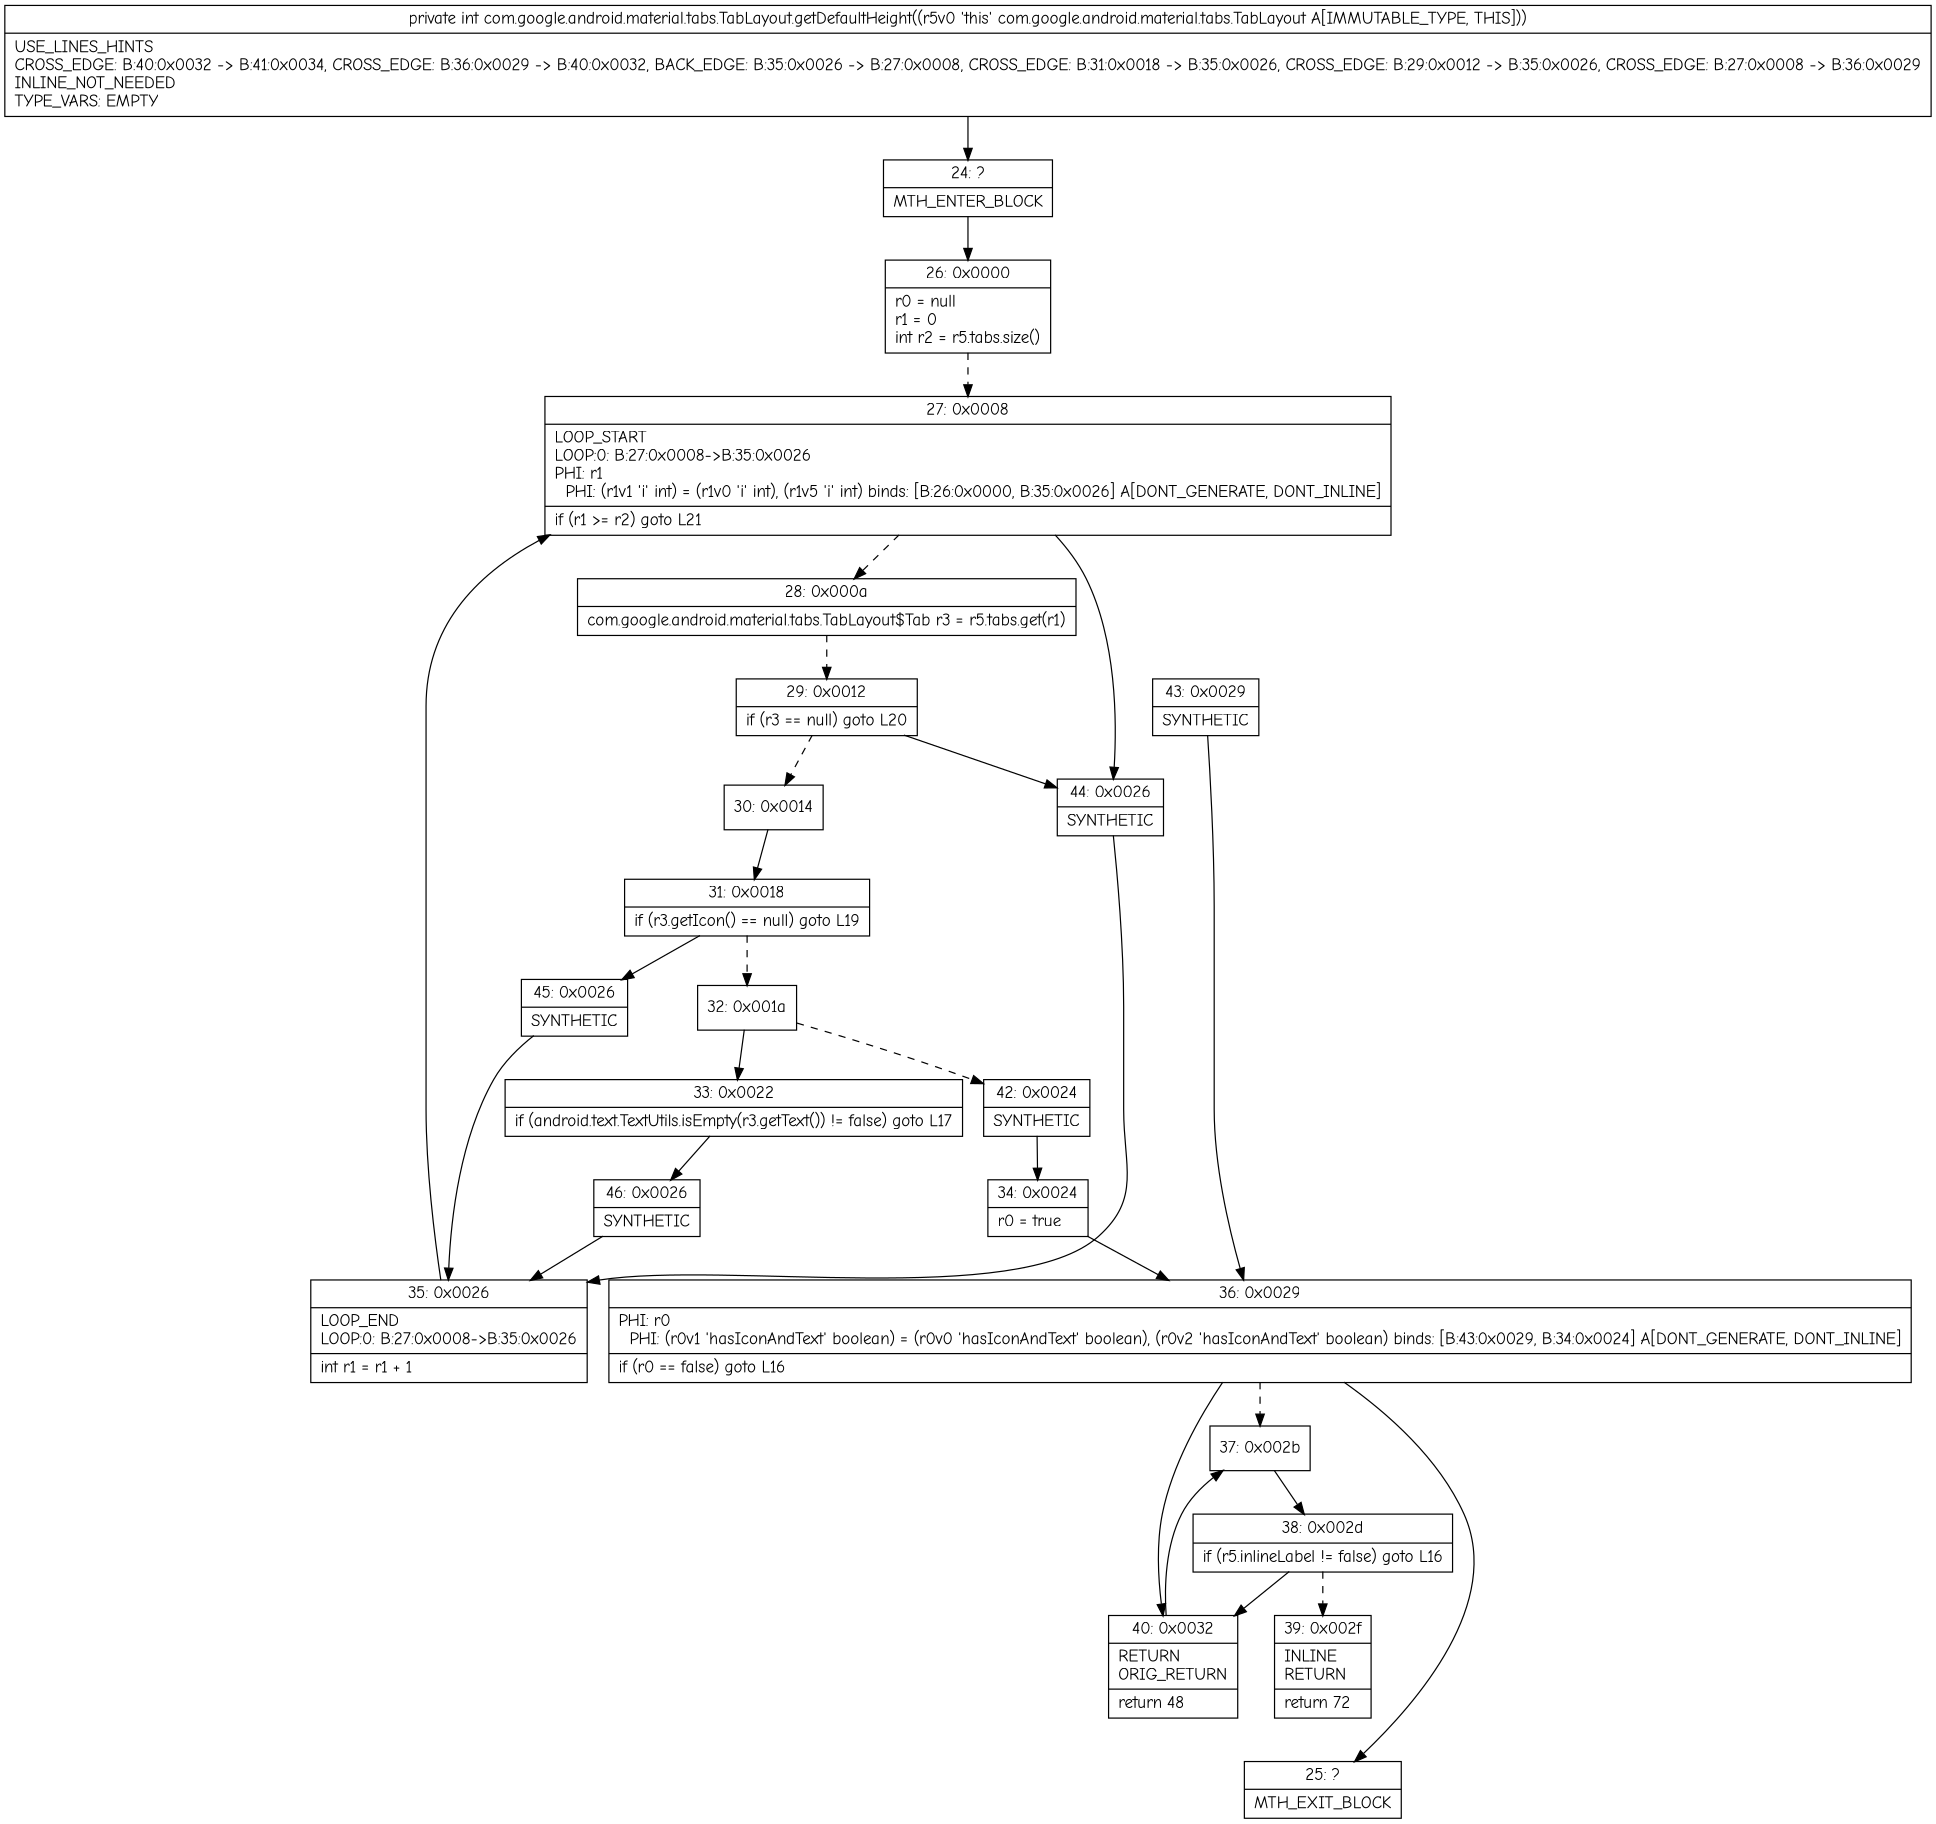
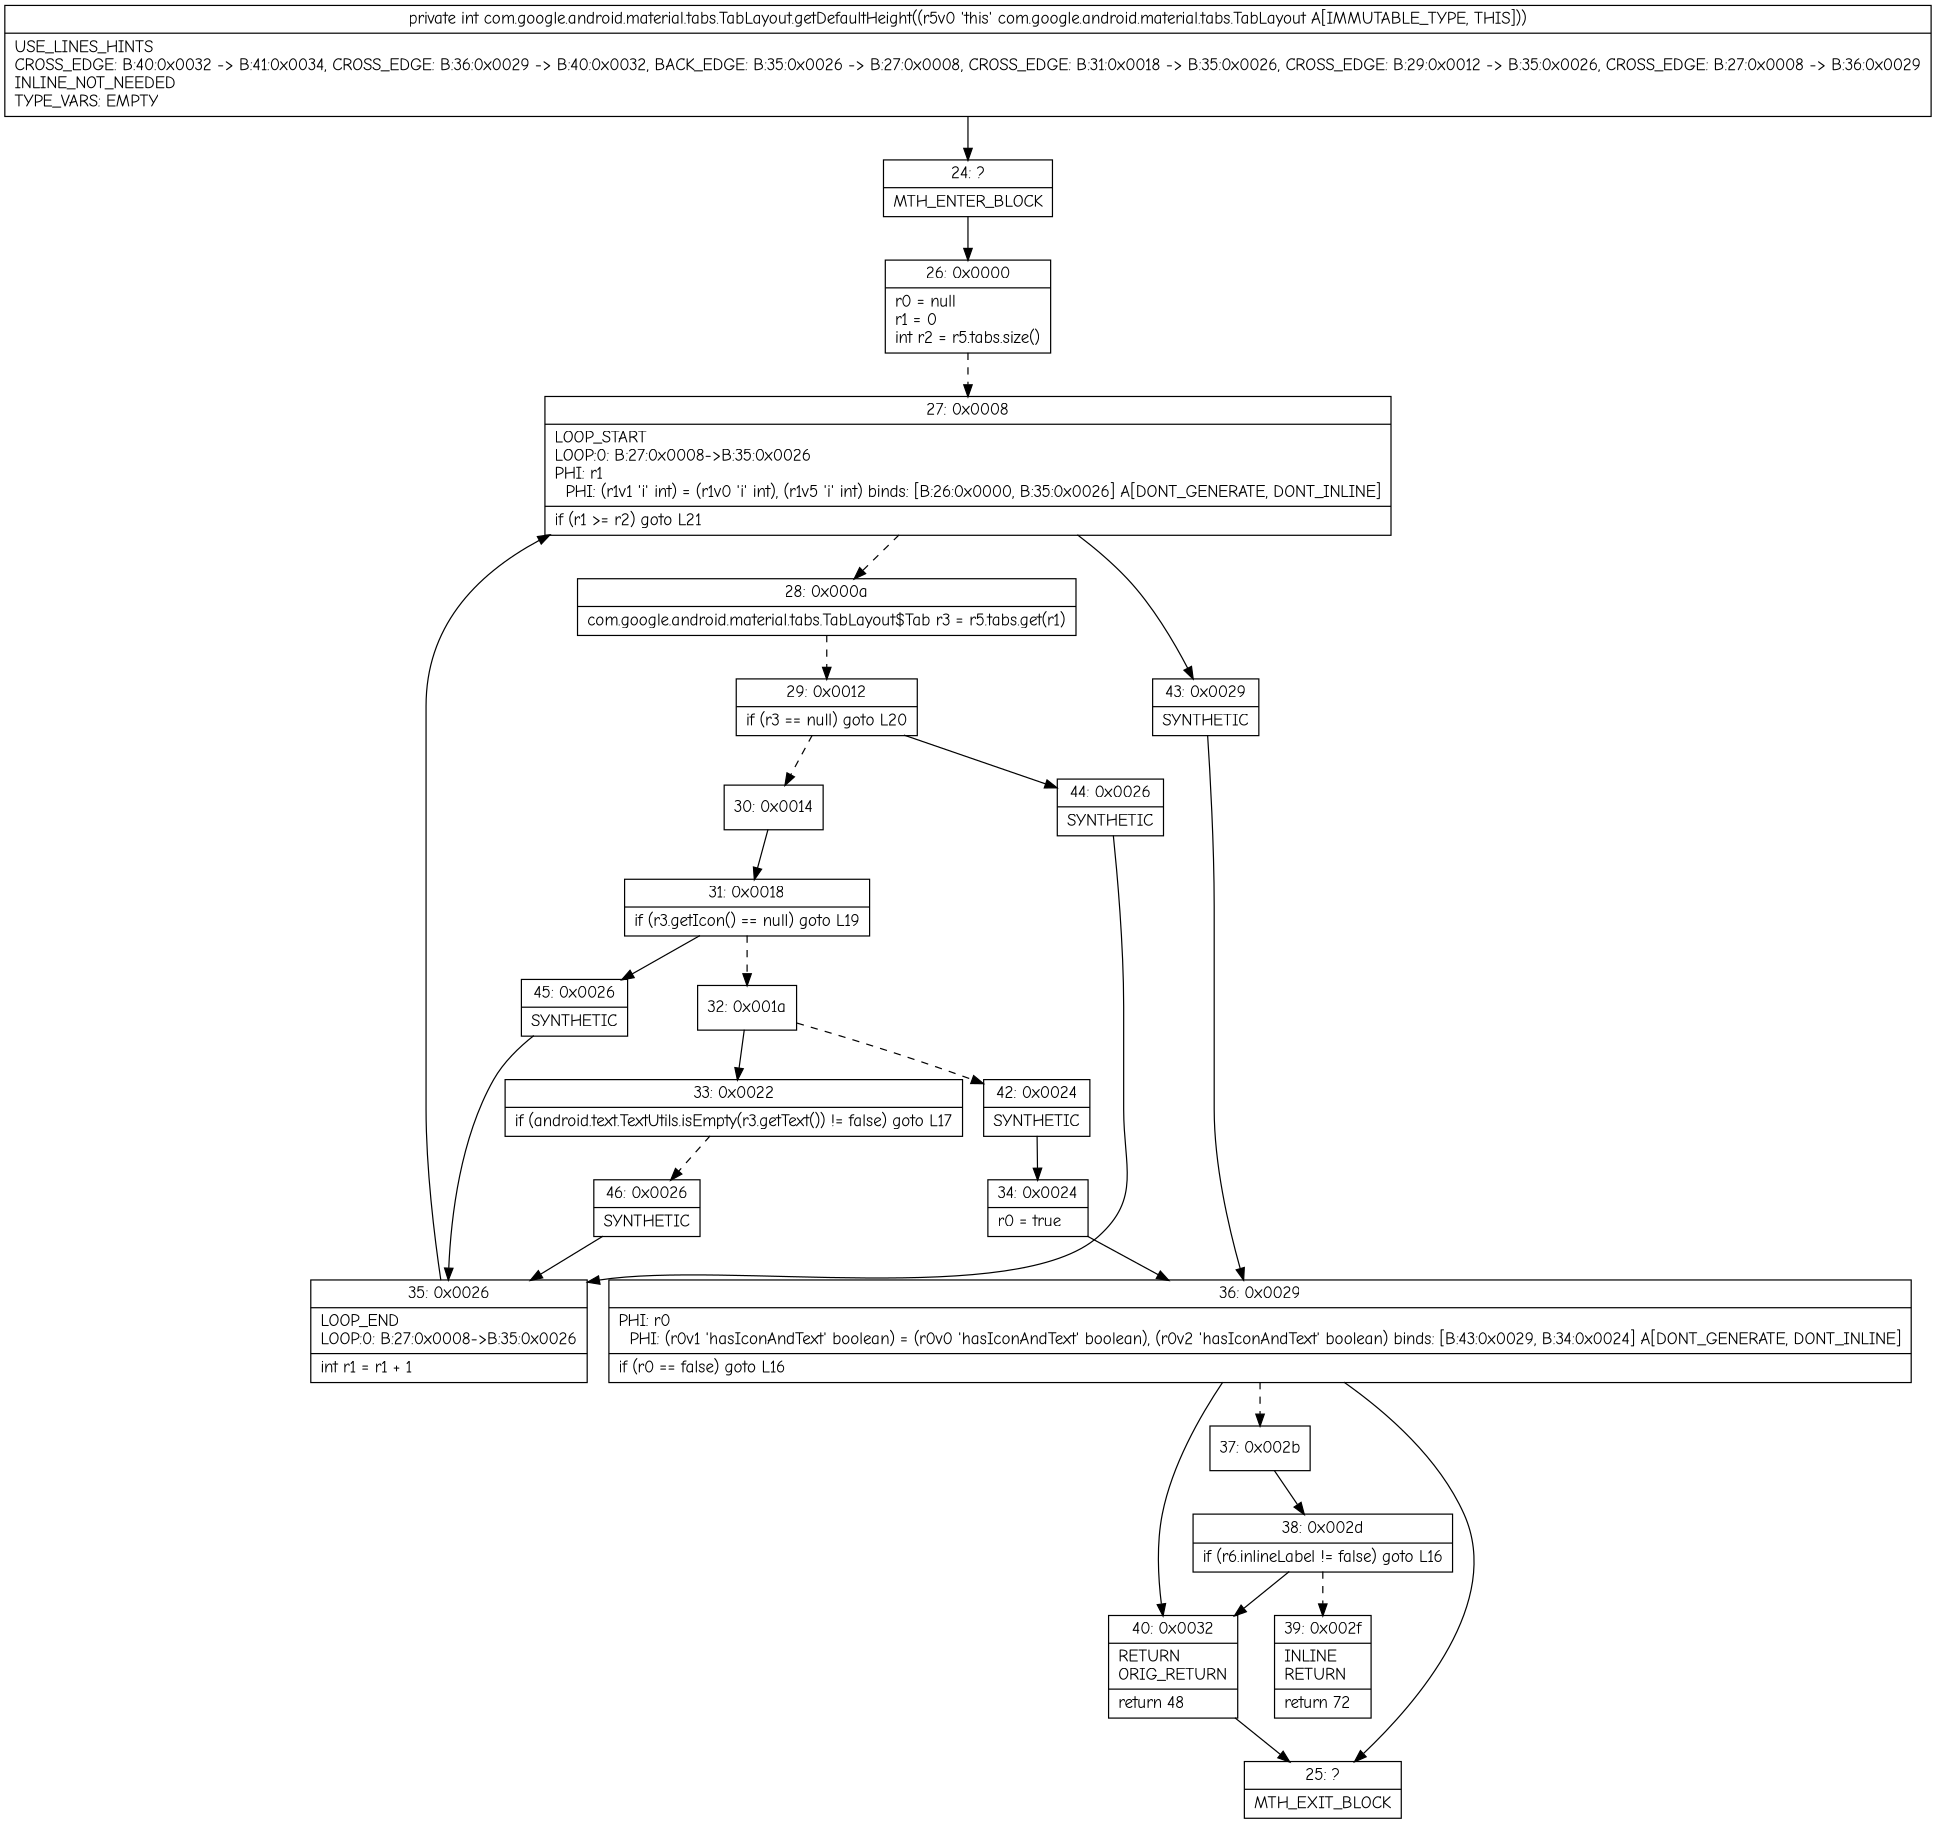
edge "27: 0x0008" -> "44: 0x0026": now "27: 0x0008" -> "43: 0x0029"
edge "33: 0x0022" -> "46: 0x0026": style solid -> dashed
edge "40: 0x0032" -> "37: 0x002b": now "40: 0x0032" -> "25: ?"
node "38: 0x002d": text "if (r5.inlineLabel != false) goto L16" -> "if (r6.inlineLabel != false) goto L16"
